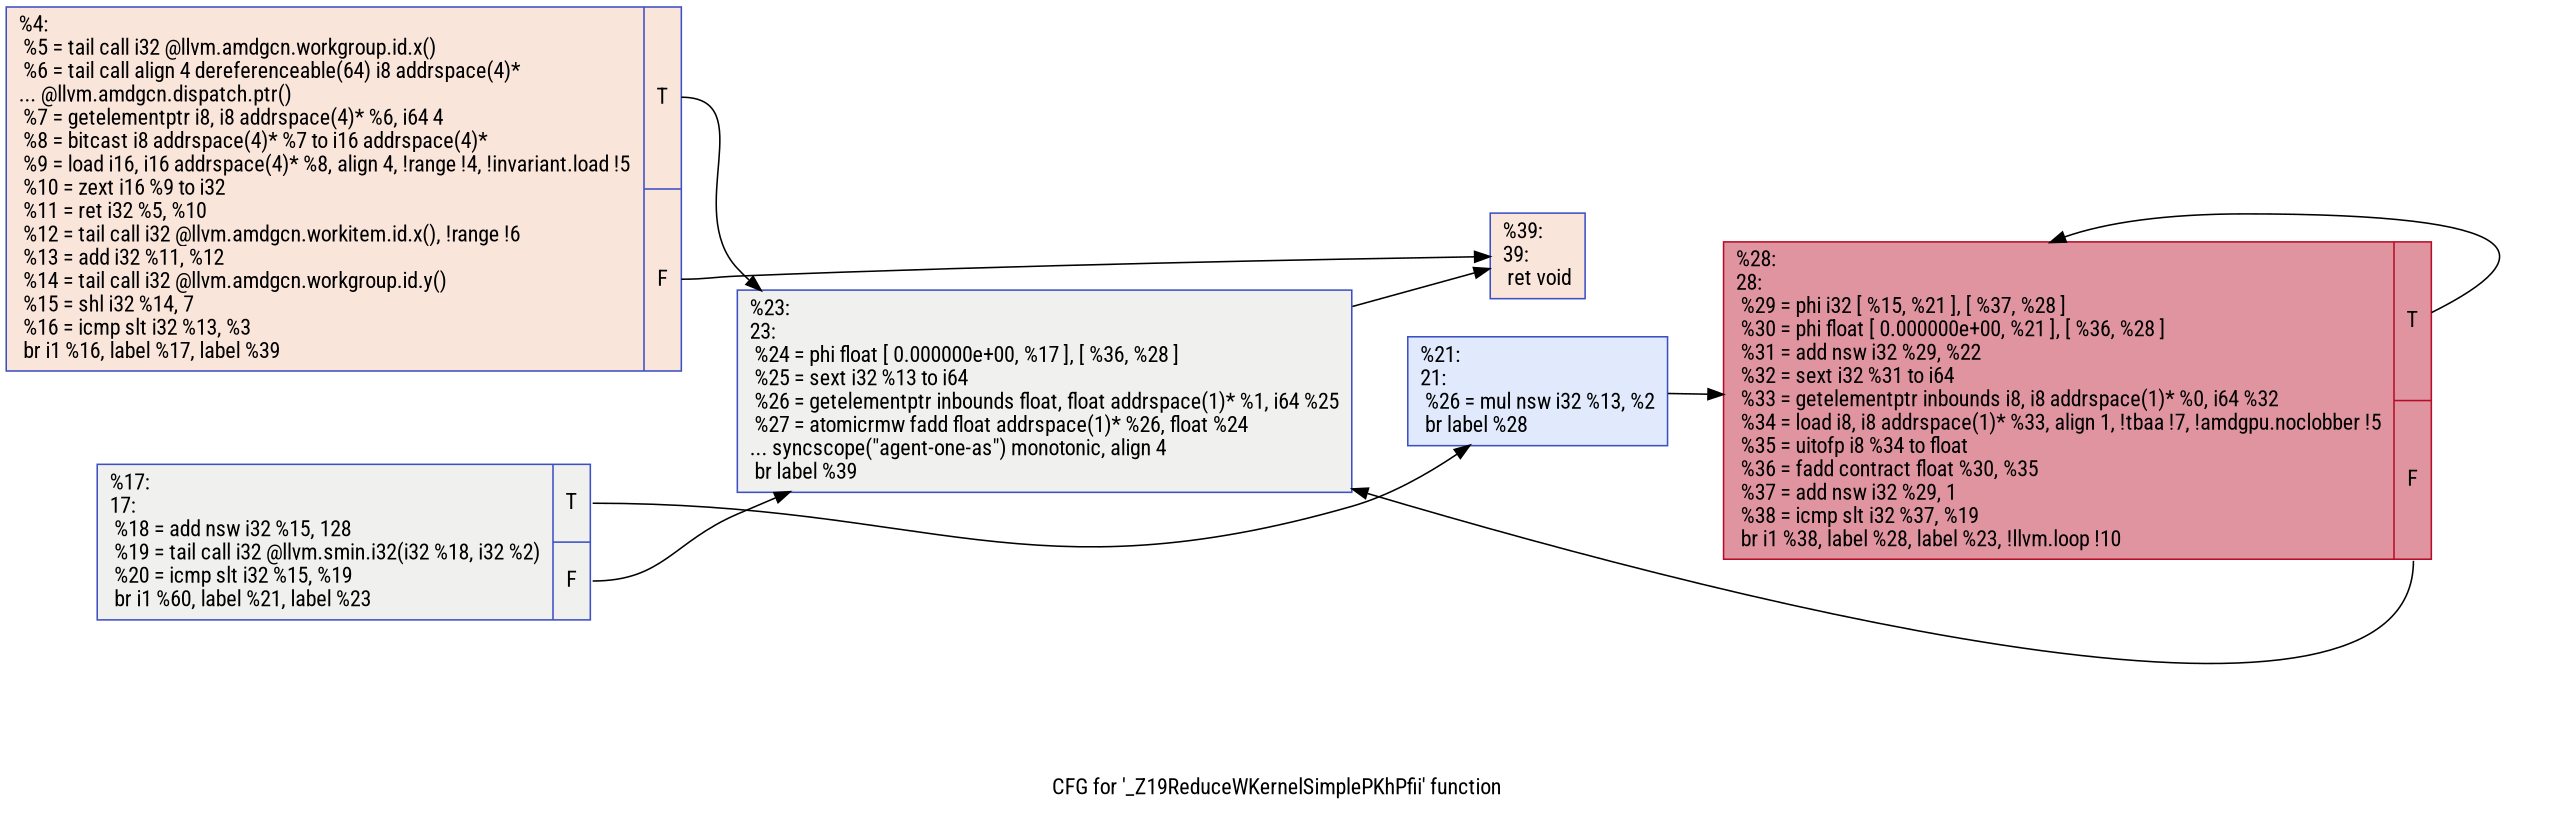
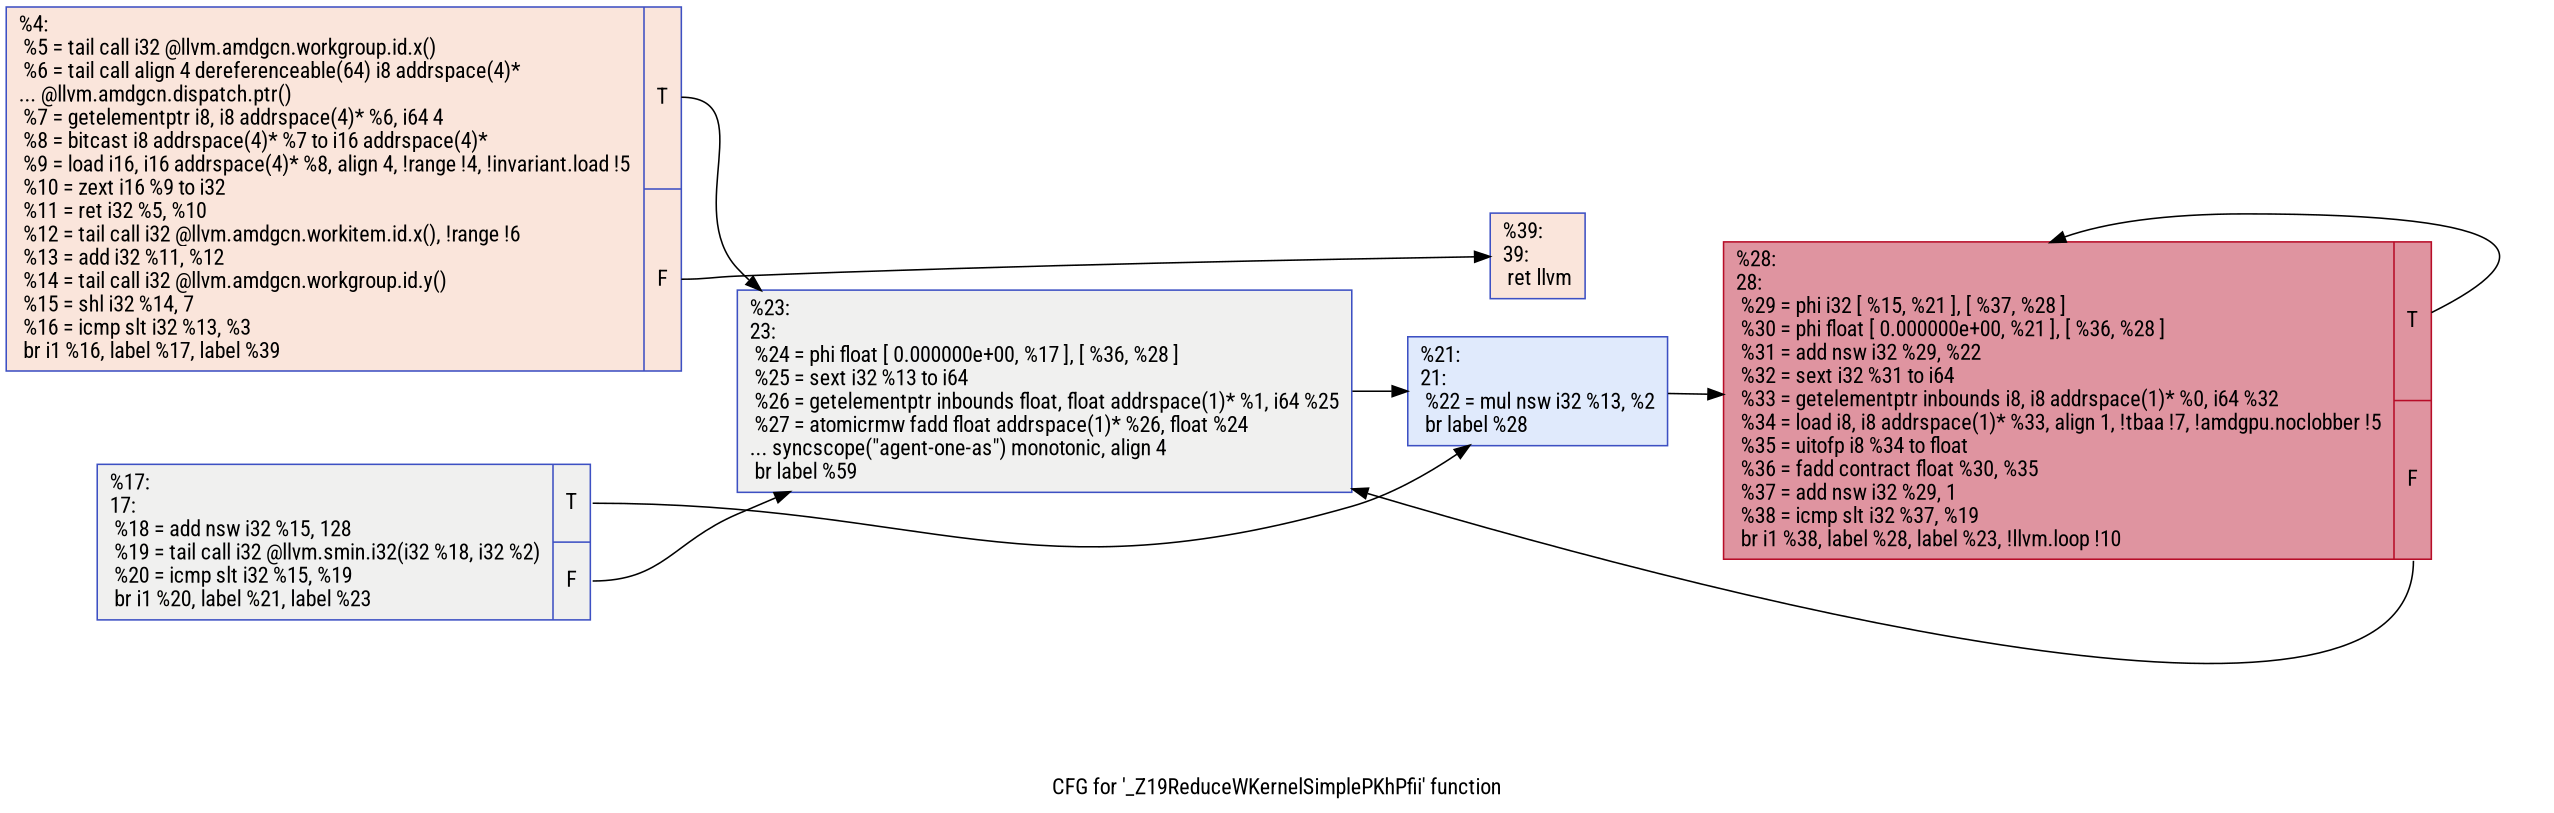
node "%39:": text "ret void" -> "ret llvm"
edge "%23:" -> "%39:": now "%23:" -> "%21:"
node "%21:": text "%26 = mul nsw i32 %13, %2" -> "%22 = mul nsw i32 %13, %2"
node "%23:": text "br label %39" -> "br label %59"
node "%17:": text "br i1 %60, label %21, label %23" -> "br i1 %20, label %21, label %23"
